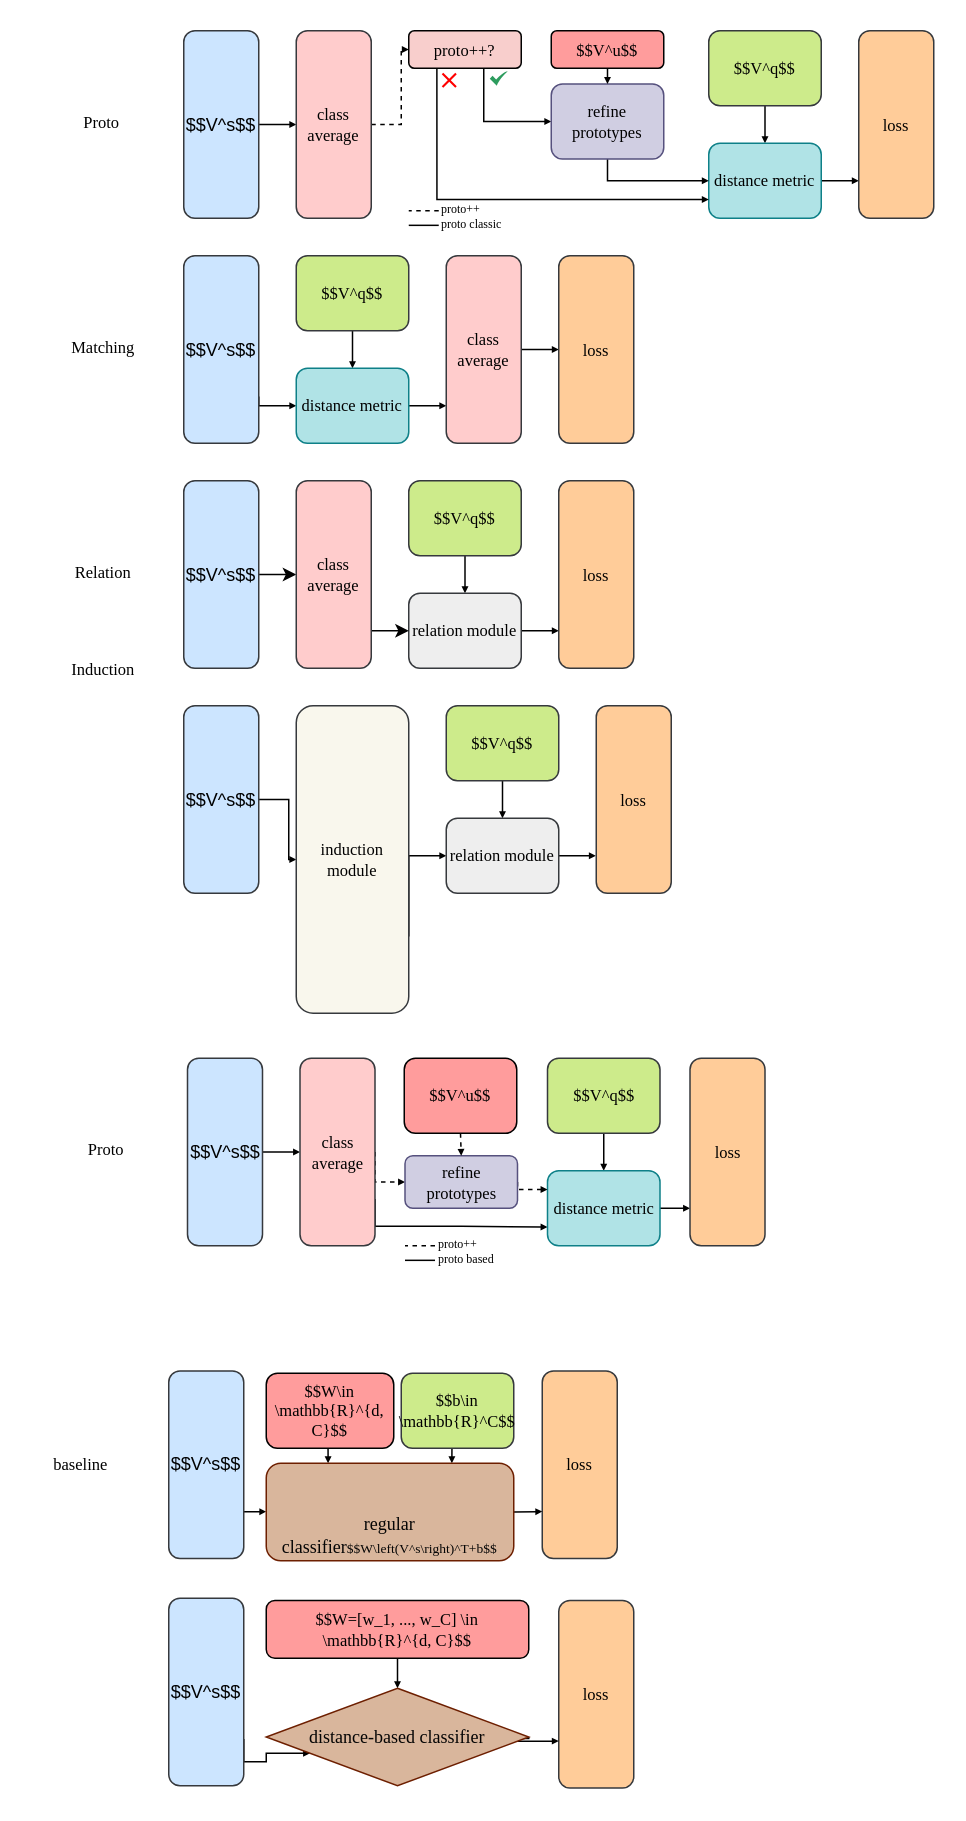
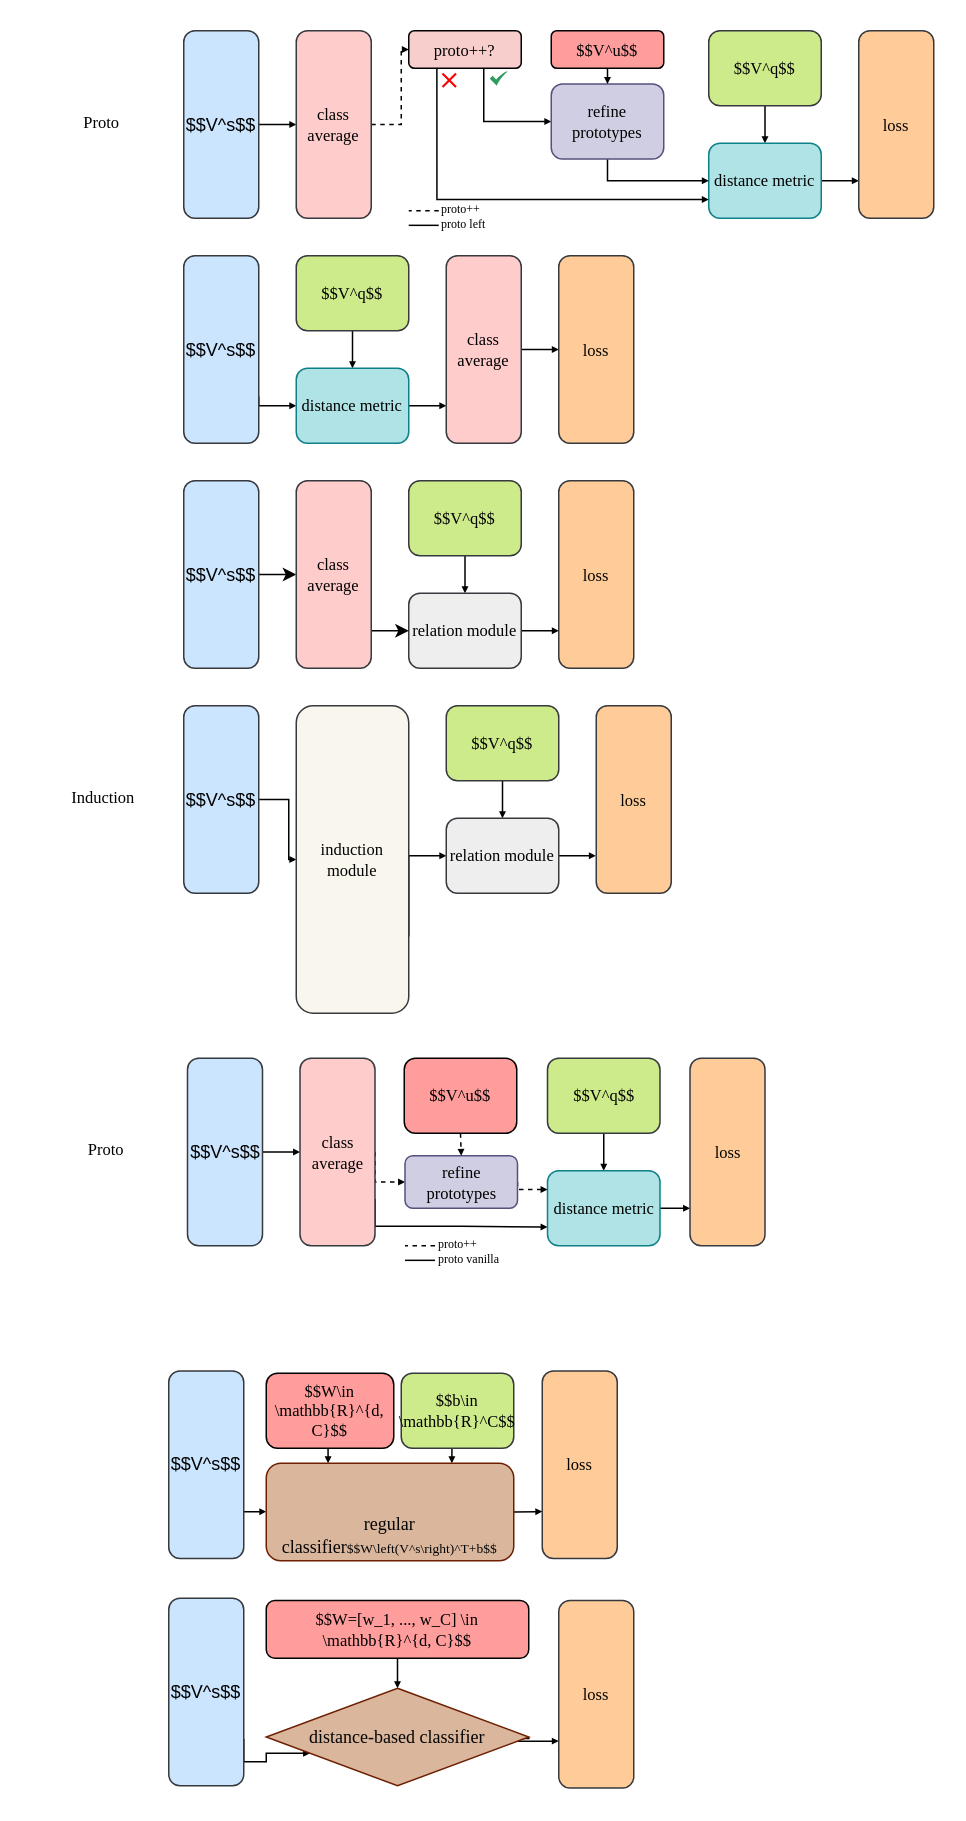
node "proto classic": label "proto classic" -> "proto left"
node "Matching": removed
node "Relation": removed
node "Induction": moved (102, 669) -> (102, 797)
node "proto based": label "proto based" -> "proto vanilla"
node "baseline": removed
